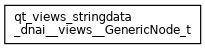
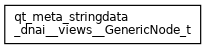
node "qt_views_stringdata _dnai__views__GenericNode_t": label "qt_views_stringdata _dnai__views__GenericNode_t" -> "qt_meta_stringdata _dnai__views__GenericNode_t"
